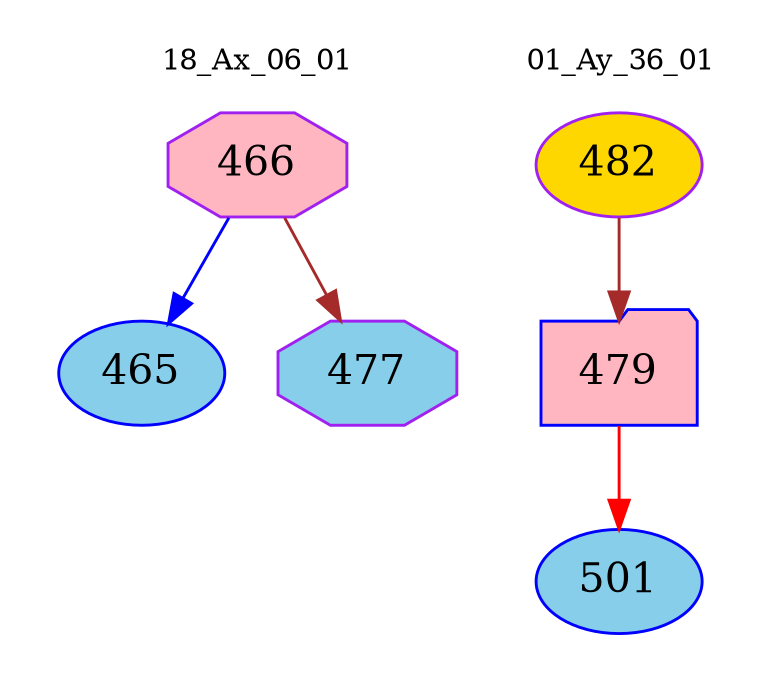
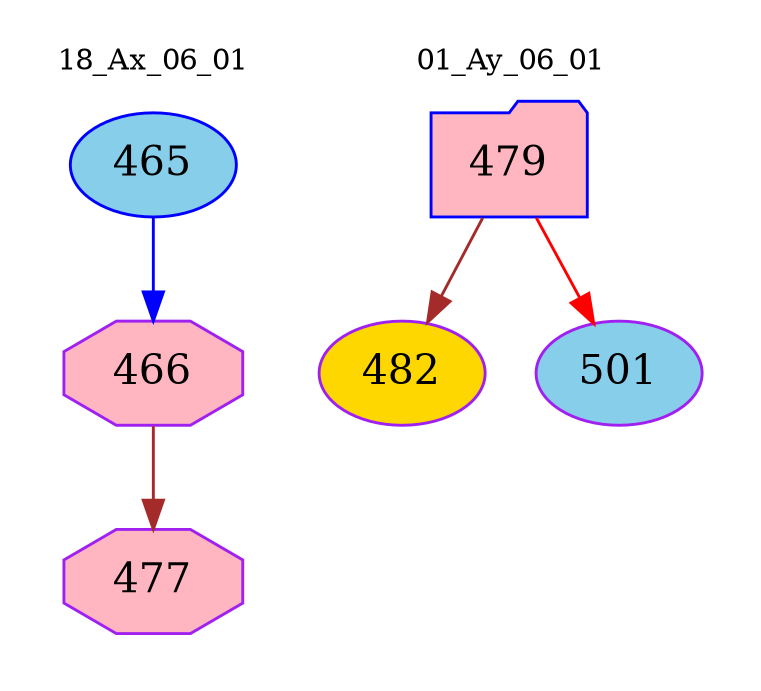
cluster "01_Ay_36_01": label "01_Ay_36_01" -> "01_Ay_06_01"
edge "482" -> "479": reversed
edge "466" -> "465": reversed
node "477": fillcolor skyblue -> lightpink
node "501": color blue -> purple
